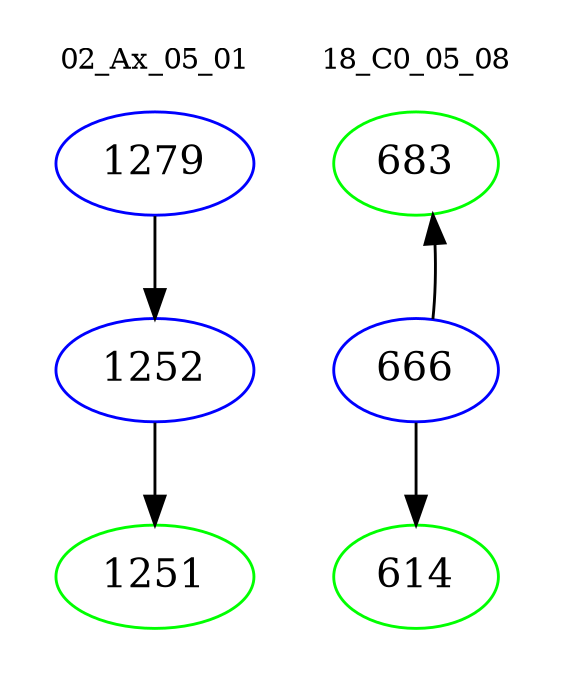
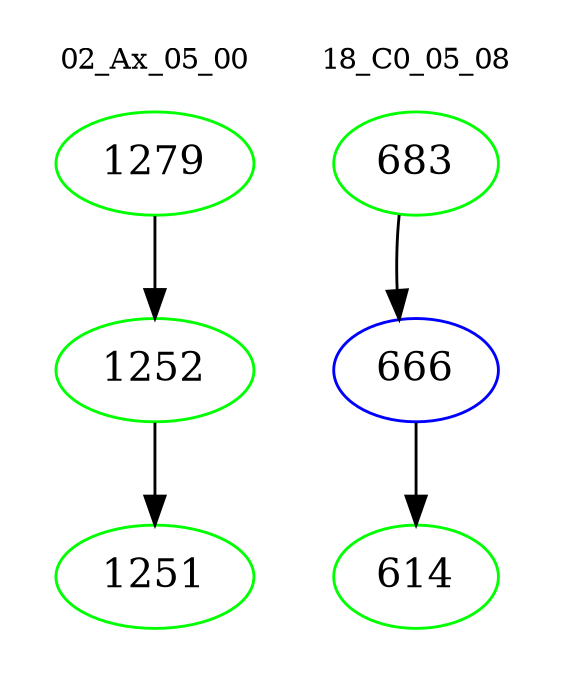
cluster "02_Ax_05_01": label "02_Ax_05_01" -> "02_Ax_05_00"
node "1279": color blue -> green
edge "666" -> "683": reversed
node "1252": color blue -> green
